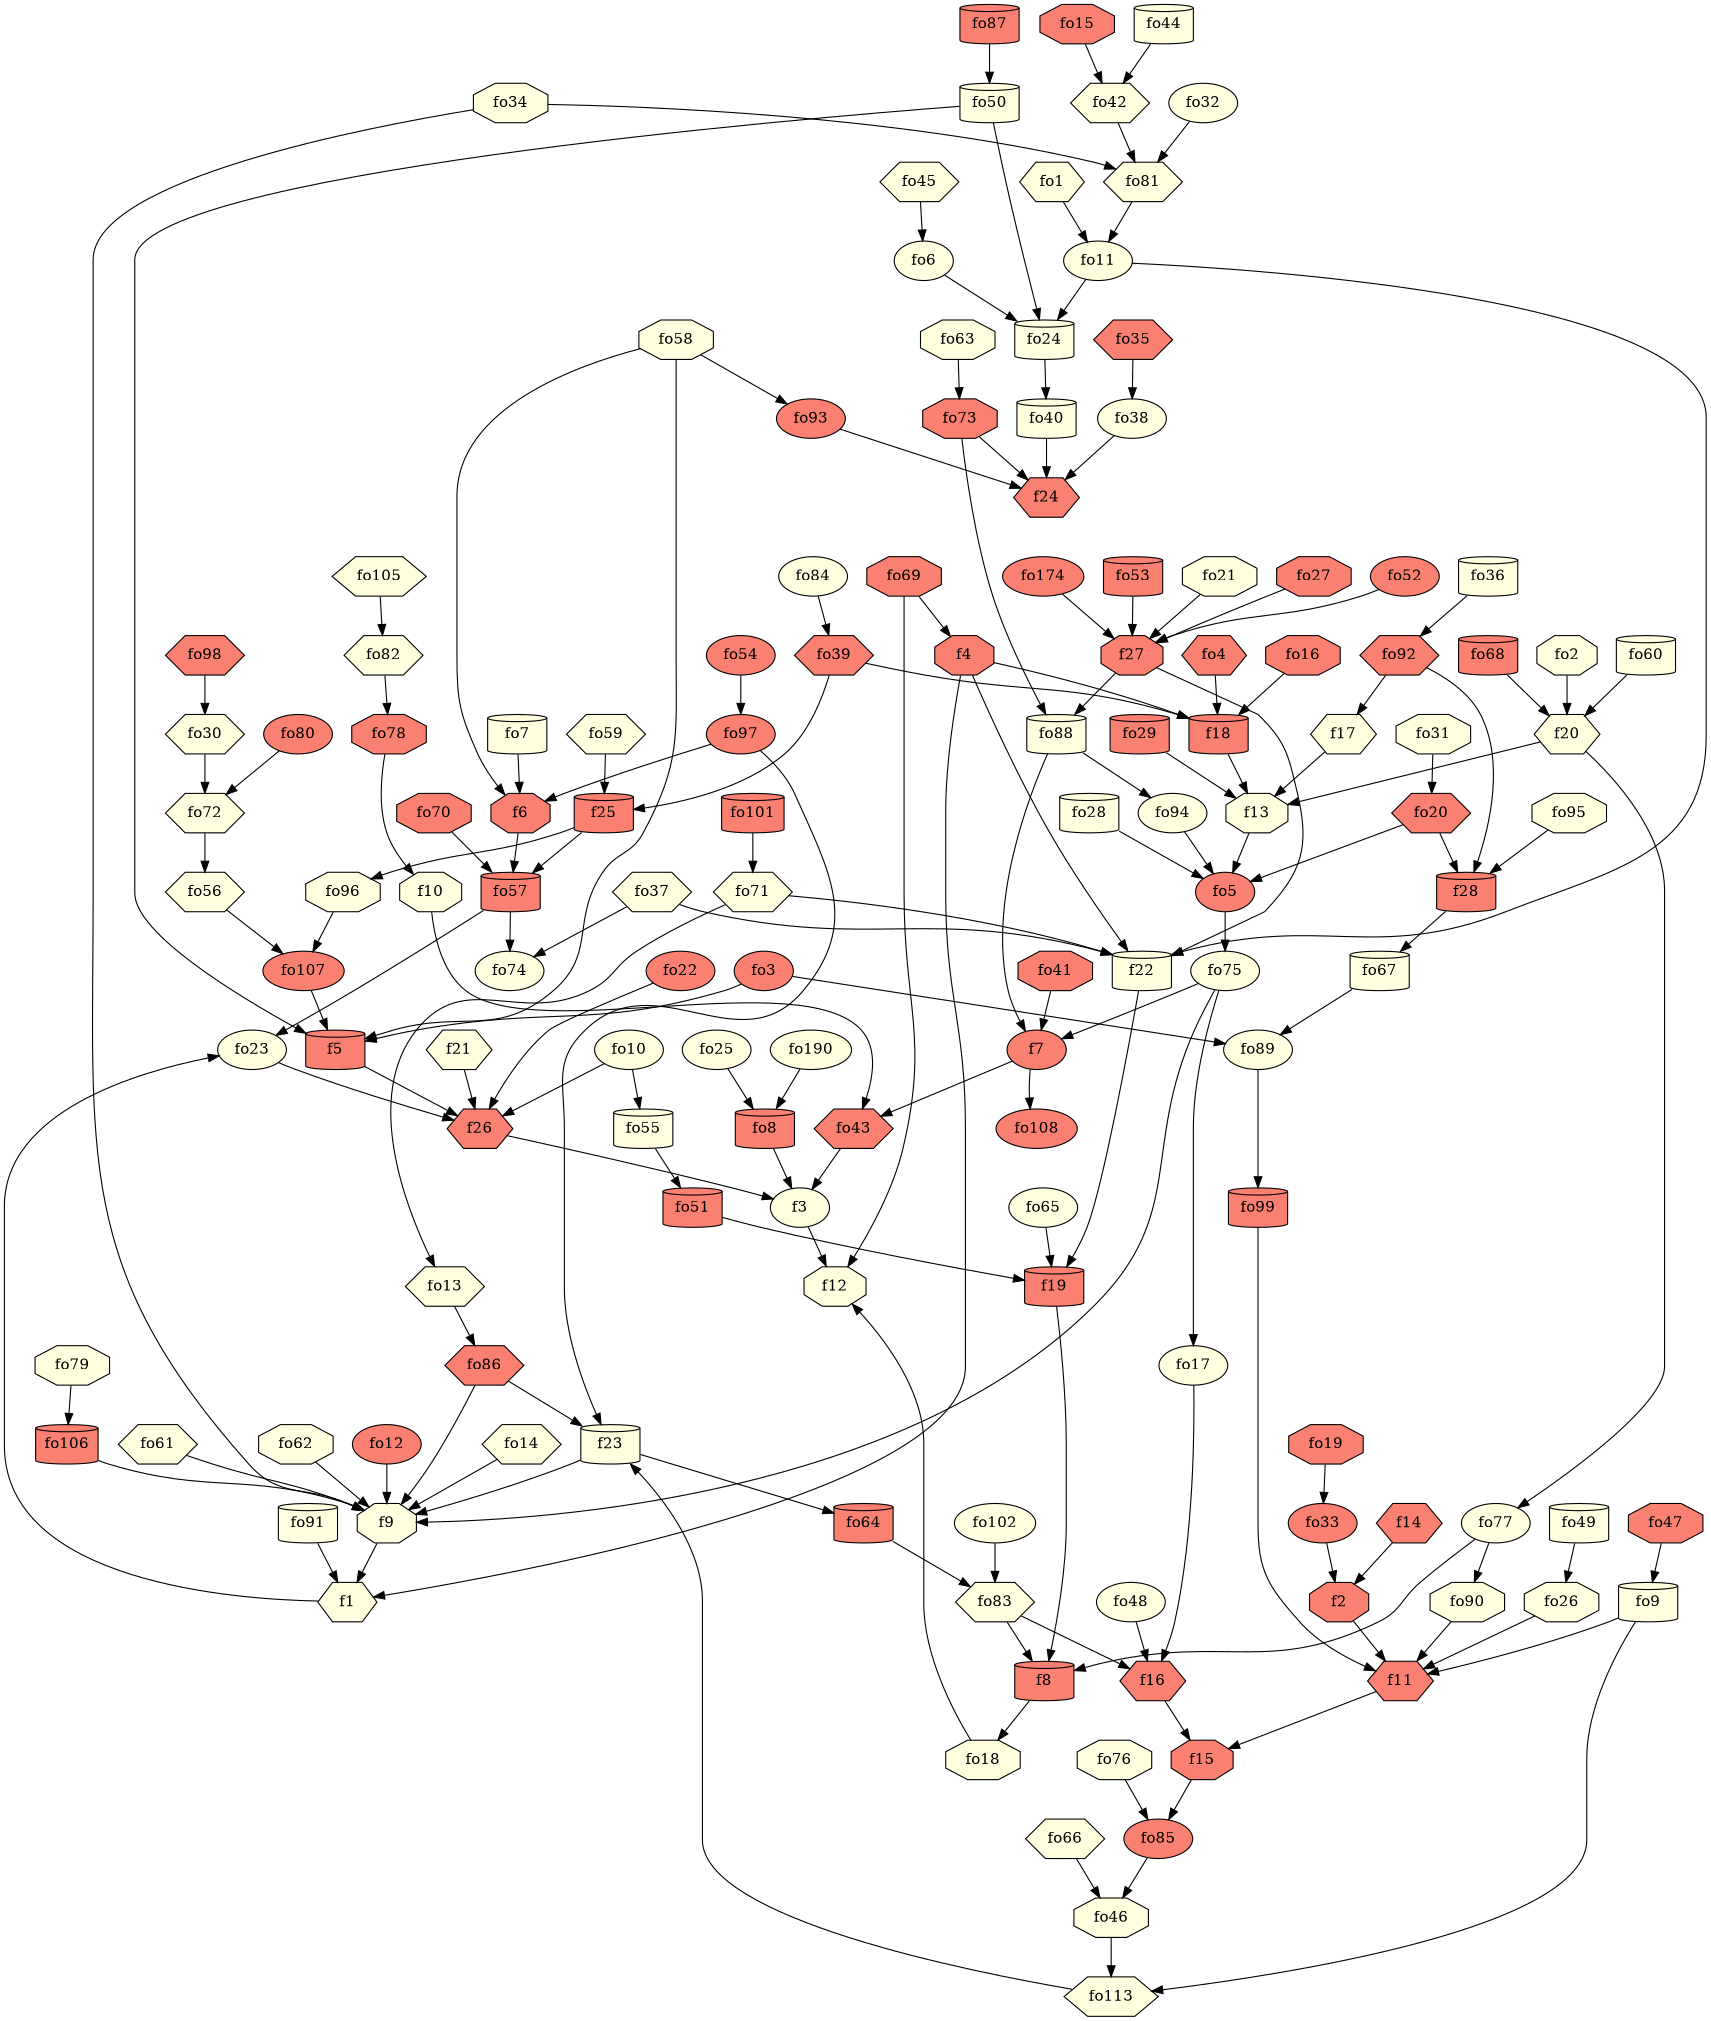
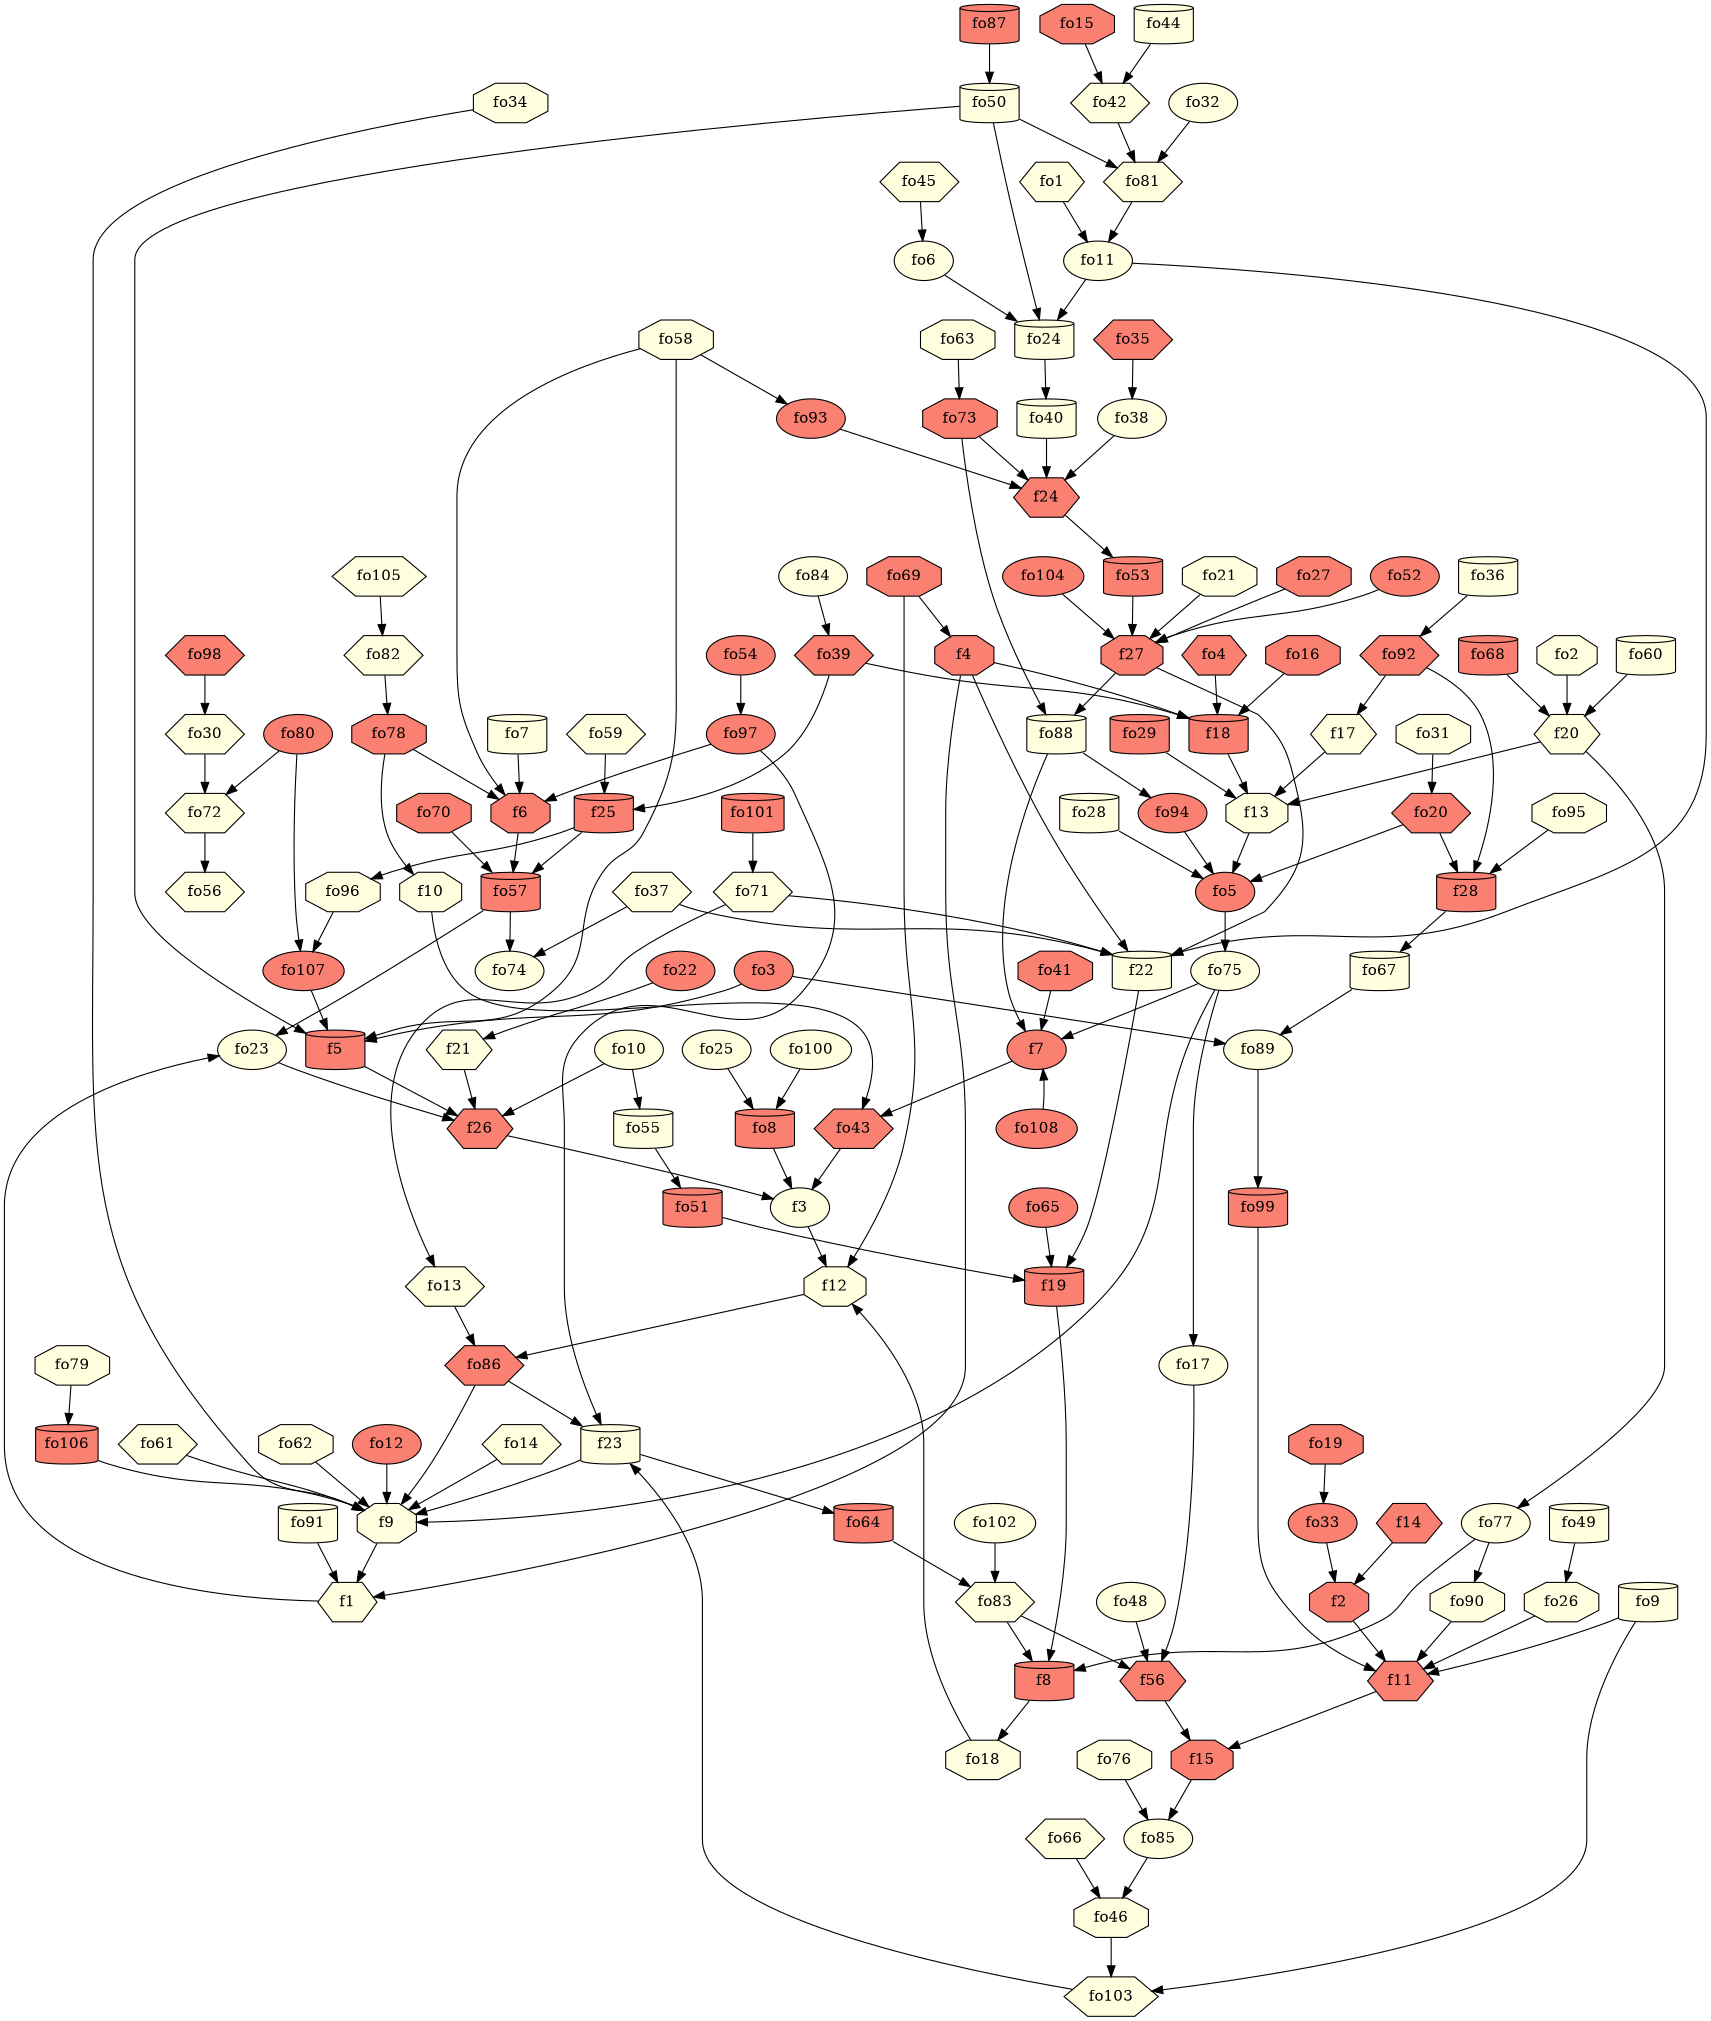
edge "fo34" -> "fo81": now "fo50" -> "fo81"
edge "f24" -> "fo53": added
node "fo174": label "fo174" -> "fo104"
edge "fo78" -> "f6": added
node "fo94": fillcolor lightyellow -> salmon
edge "fo56" -> "fo107": now "fo80" -> "fo107"
edge "fo22" -> "f26": now "fo22" -> "f21"
node "fo190": label "fo190" -> "fo100"
edge "f7" -> "fo108": reversed
node "fo65": fillcolor lightyellow -> salmon
edge "f12" -> "fo86": added
node "fo47": removed
node "f16": label "f16" -> "f56"
node "fo85": fillcolor salmon -> lightyellow
node "fo113": label "fo113" -> "fo103"
